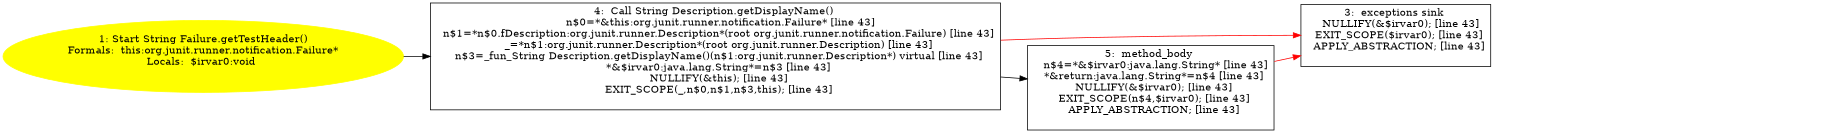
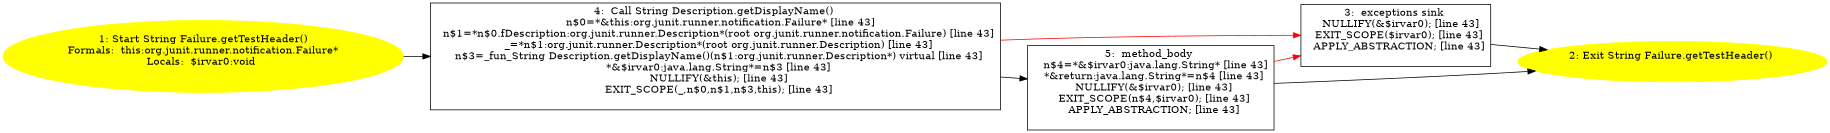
node "2: Exit String Failure.getTestHeader()": added
